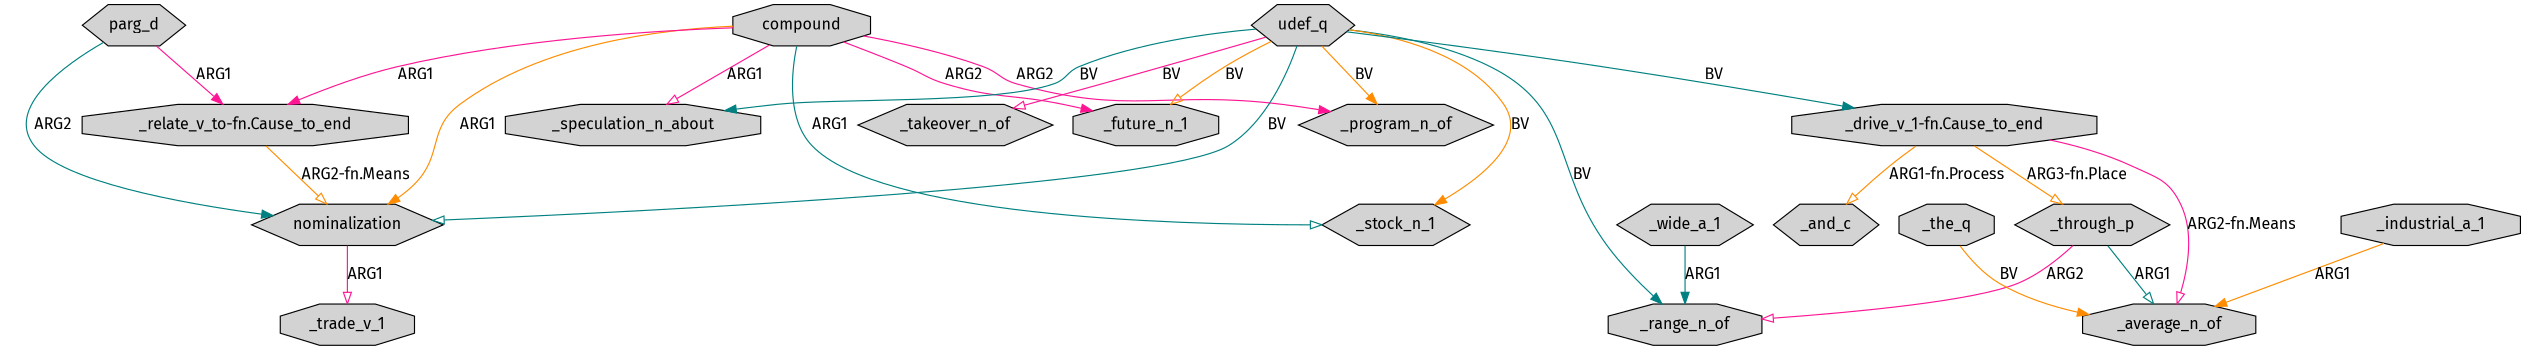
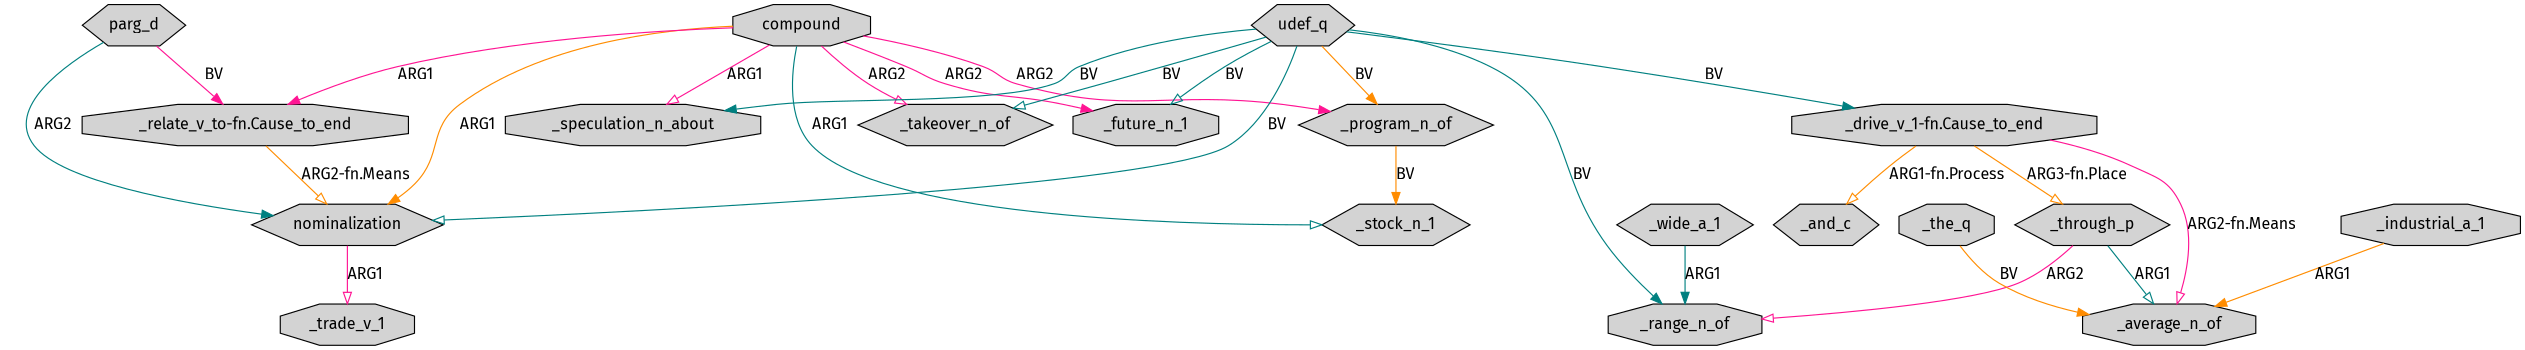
edge "udef_q" -> "_future_n_1": color darkorange -> teal
edge "udef_q" -> "_takeover_n_of": color deeppink -> teal
edge "parg_d" -> "_relate_v_to-fn.Cause_to_end": label "ARG1" -> "BV"
edge "compound" -> "_takeover_n_of": added, label "ARG2"
edge "udef_q" -> "_stock_n_1": now "_program_n_of" -> "_stock_n_1"
